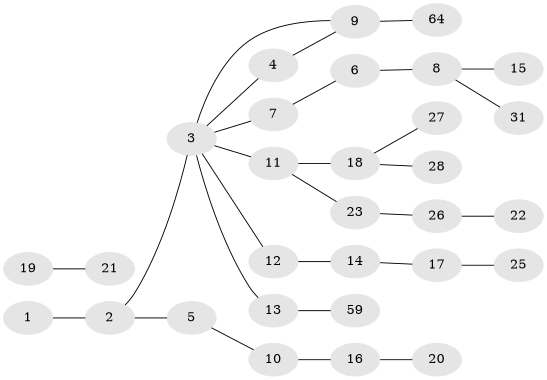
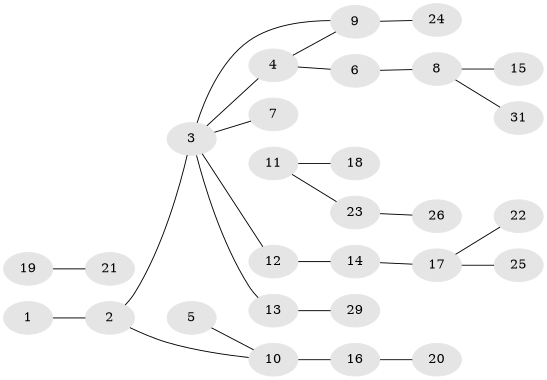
node "64": label "64" -> "24"
edge "6" -- "7": now "6" -- "4"
node "27": removed
edge "3" -- "11": removed
node "28": removed
edge "26" -- "22": now "17" -- "22"
node "59": label "59" -> "29"
edge "2" -- "5": now "2" -- "10"
